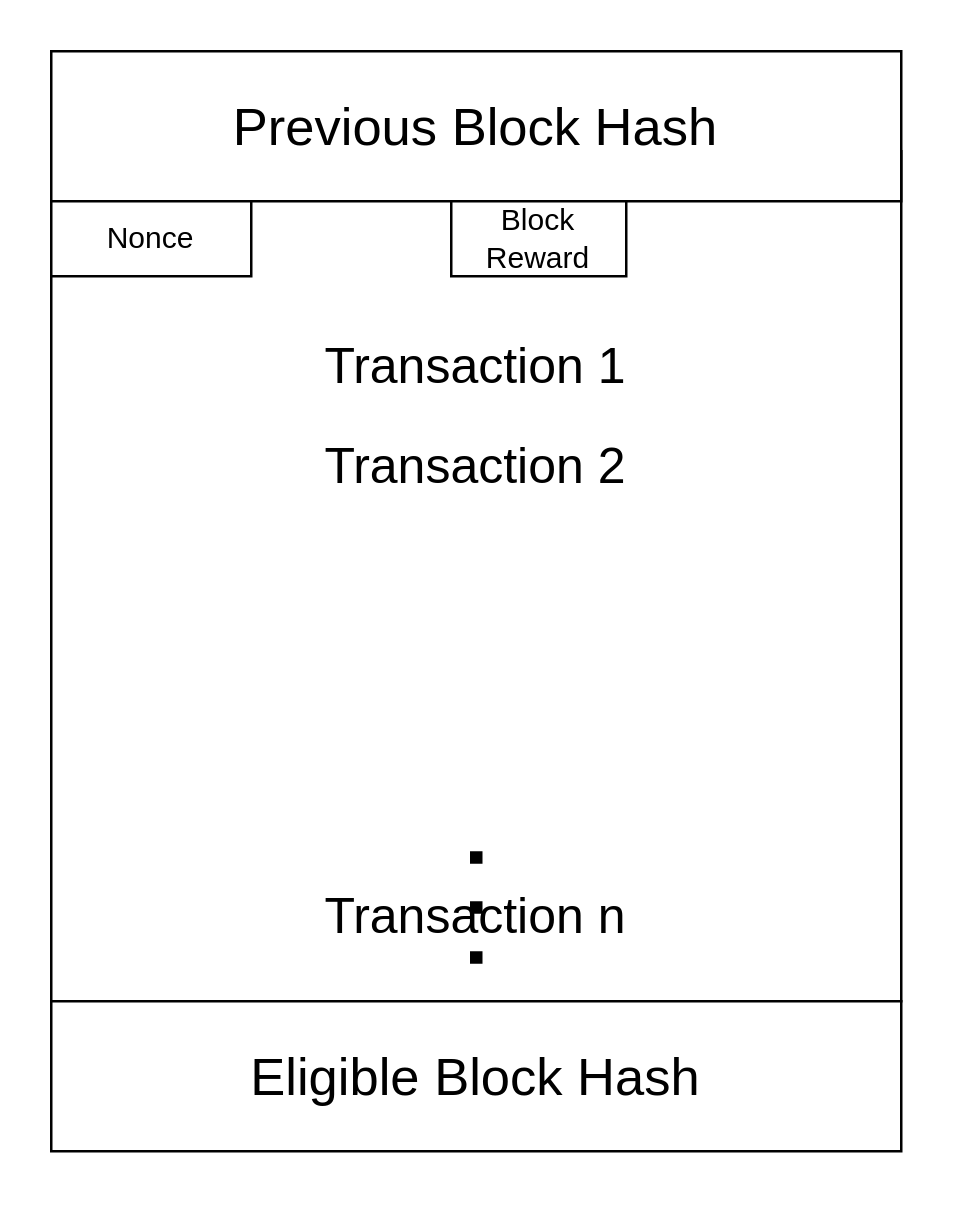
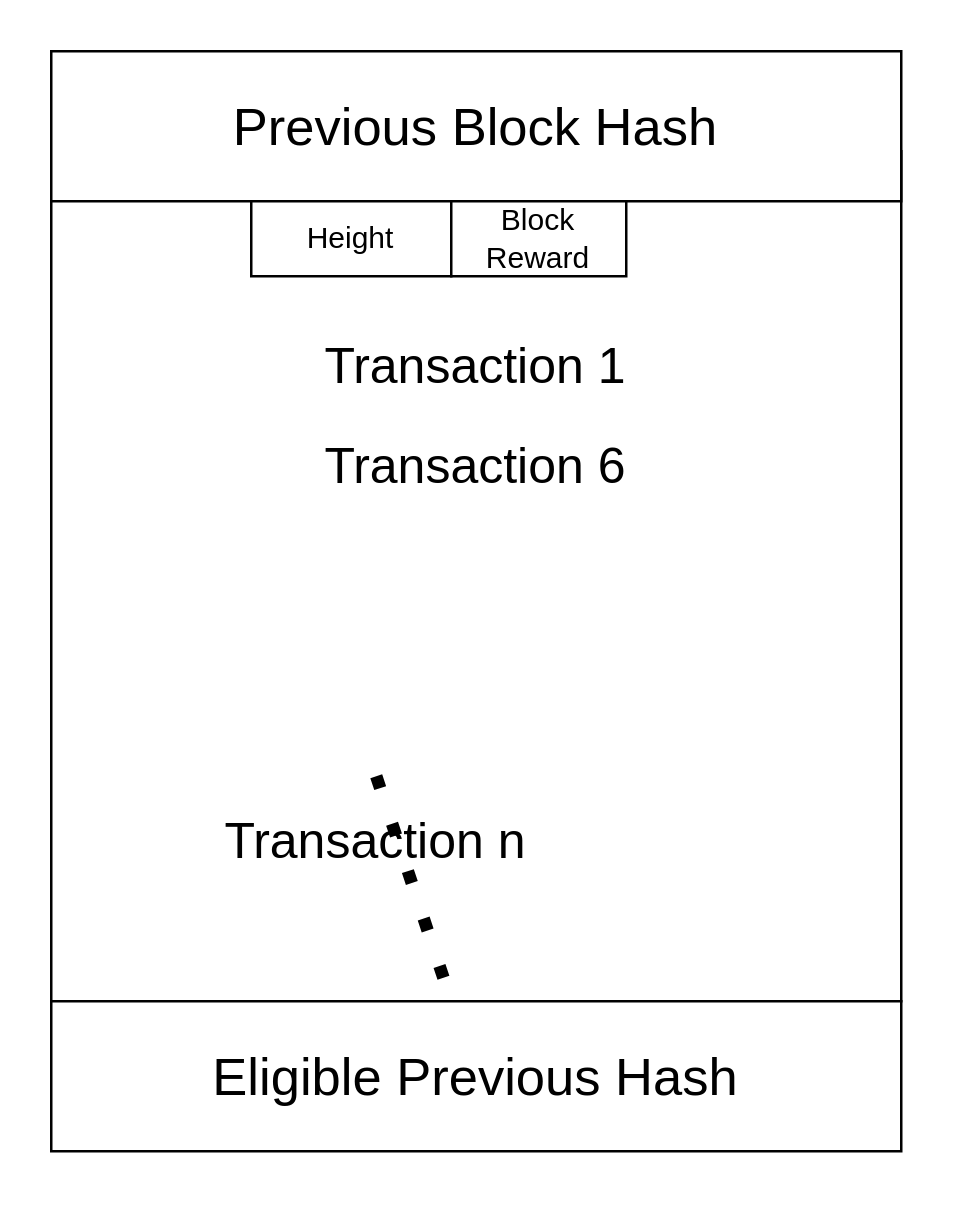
node "Nonce": removed
node "Height": added
node "Transaction 2": label "Transaction 2" -> "Transaction 6"
node "Transaction n": moved (476, 914) -> (376, 839)
node "Eligible Block Hash": label "Eligible Block Hash" -> "Eligible Previous Hash"
